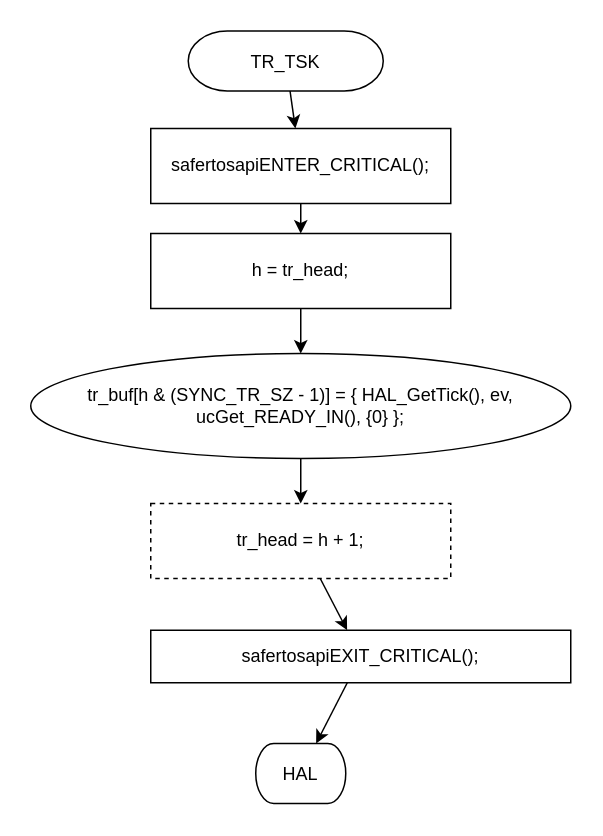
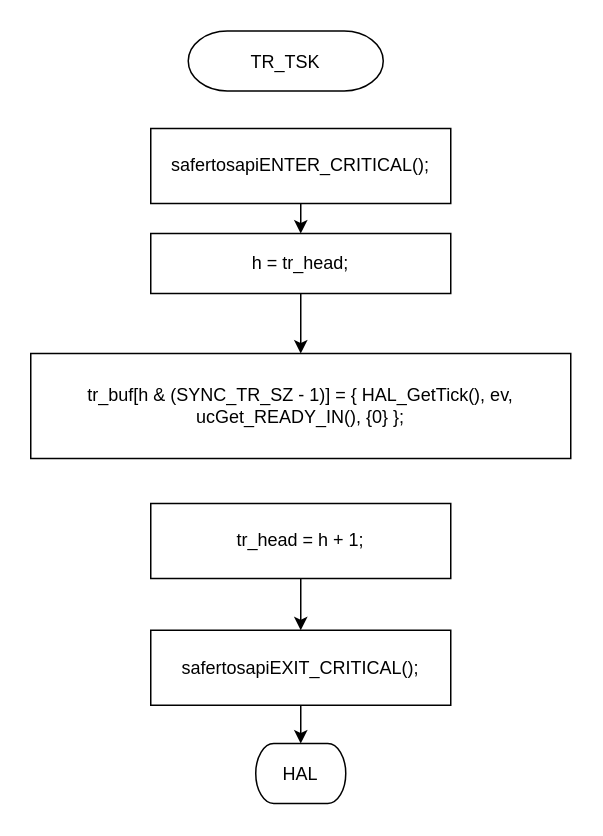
edge "TR_TSK" -> "safertosapiENTER_CRITICAL();": removed
node "h = tr_head;": size 300x75 -> 300x60
node "tr_buf[h & (SYNC_TR_SZ - 1)] = { HAL_GetTick(), ev, ucGet_READY_IN(), {0} };": shape ellipse -> rectangle
edge "tr_buf[h & (SYNC_TR_SZ - 1)] = { HAL_GetTick(), ev, ucGet_READY_IN(), {0} };" -> "tr_head = h + 1;": removed
node "tr_head = h + 1;": style dashed -> solid
node "safertosapiEXIT_CRITICAL();": size 420x53 -> 300x75
